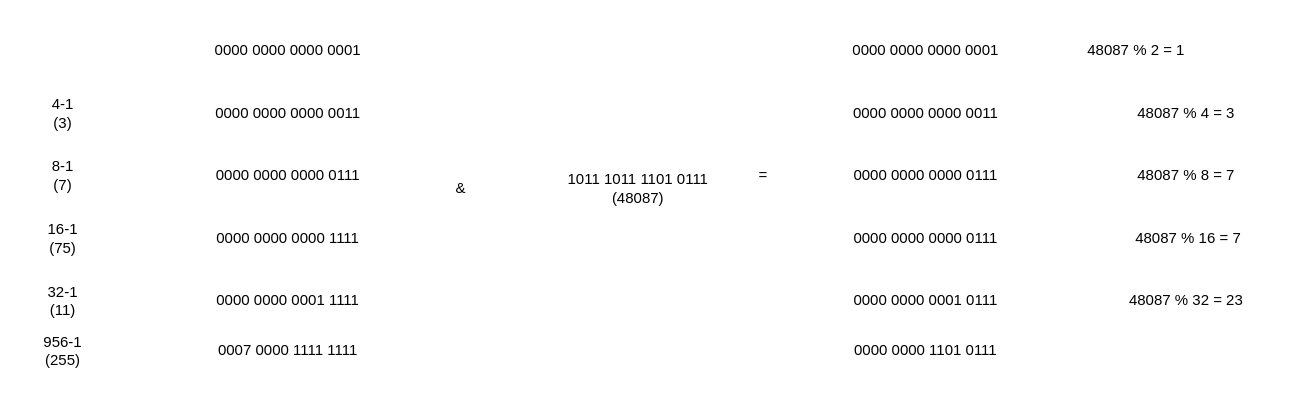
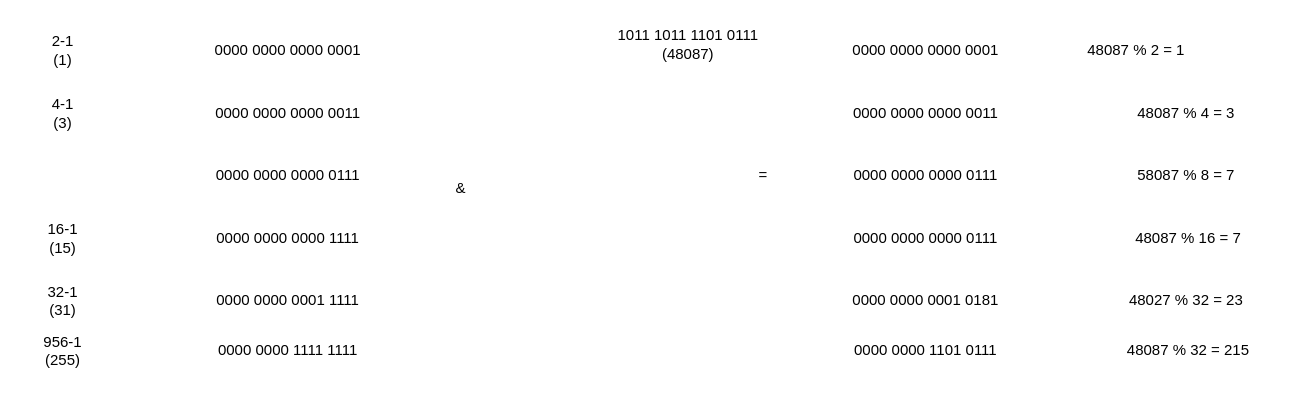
node "2-1 (1)": added
node "8-1 (7)": removed
node "48087 % 8 = 7": label "48087 % 8 = 7" -> "58087 % 8 = 7"
node "1011 1011 1101 0111 (48087)": moved (638, 188) -> (688, 44)
node "16-1 (75)": label "16-1 (75)" -> "16-1 (15)"
node "32-1 (11)": label "32-1 (11)" -> "32-1 (31)"
node "0000 0000 0001 0111": label "0000 0000 0001 0111" -> "0000 0000 0001 0181"
node "48087 % 32 = 23": label "48087 % 32 = 23" -> "48027 % 32 = 23"
node "0007 0000 1111 1111": label "0007 0000 1111 1111" -> "0000 0000 1111 1111"
node "48087 % 32 = 215": added
